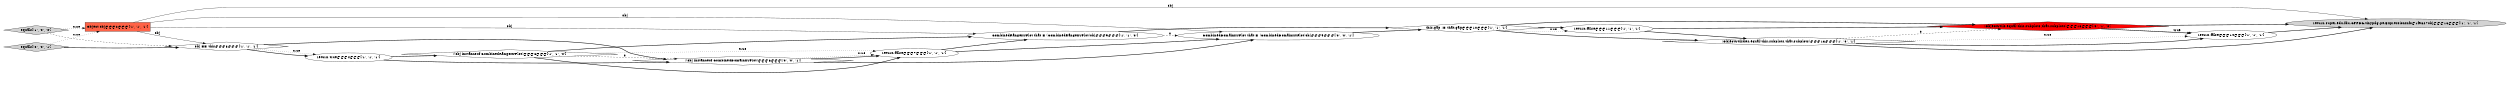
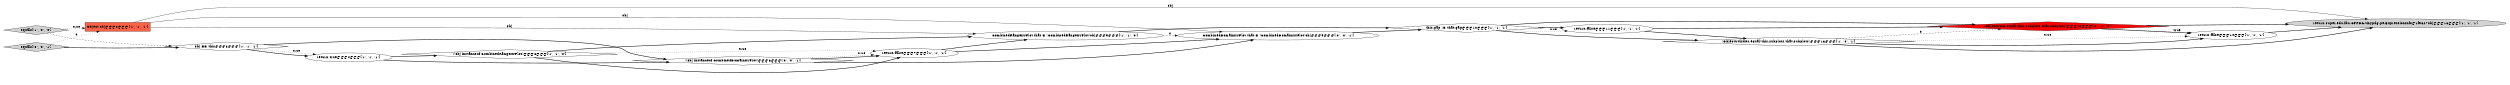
edge "equals['0', '0', '1']" -> "Object obj@@@2@@@['1', '1', '1']": label "true" -> "0"
edge "Object obj@@@2@@@['1', '1', '1']" -> "obj == this@@@3@@@['1', '1', '1']": removed, label "obj"
edge "!(obj instanceof CombinedRangeXYPlot)@@@6@@@['1', '1', '0']" -> "!(obj instanceof CombinedDomainXYPlot)@@@6@@@['0', '0', '1']": removed, label "0"
